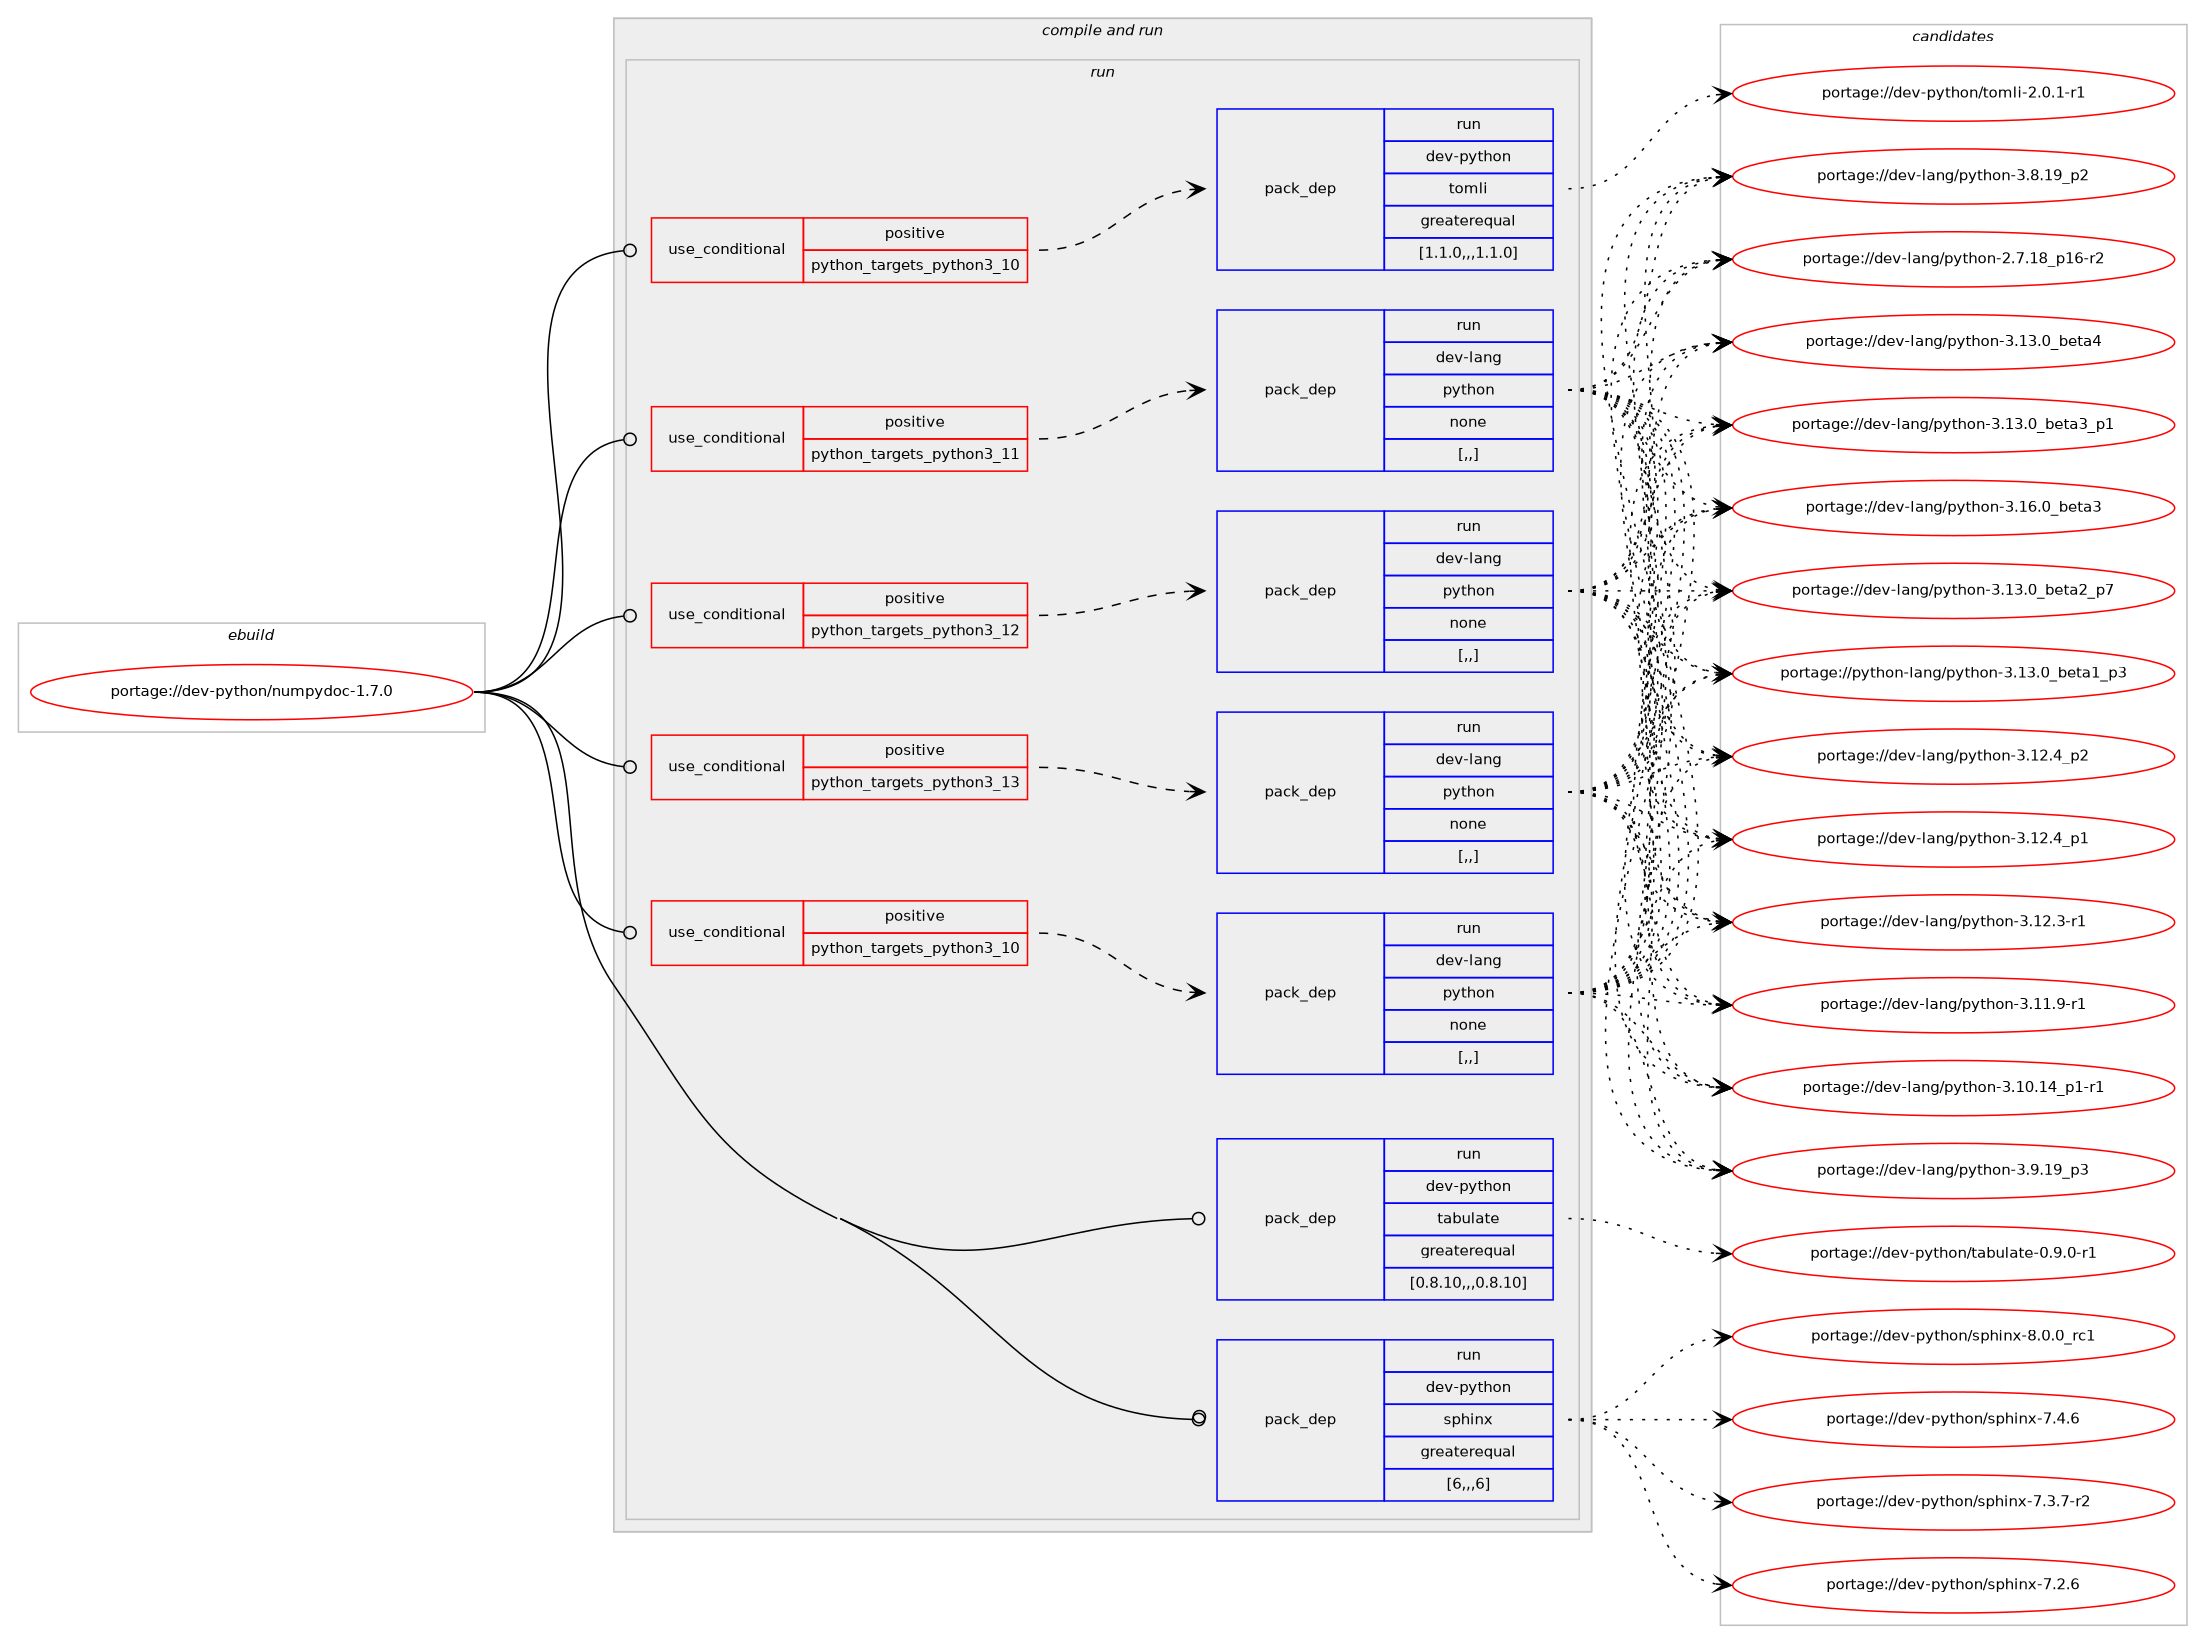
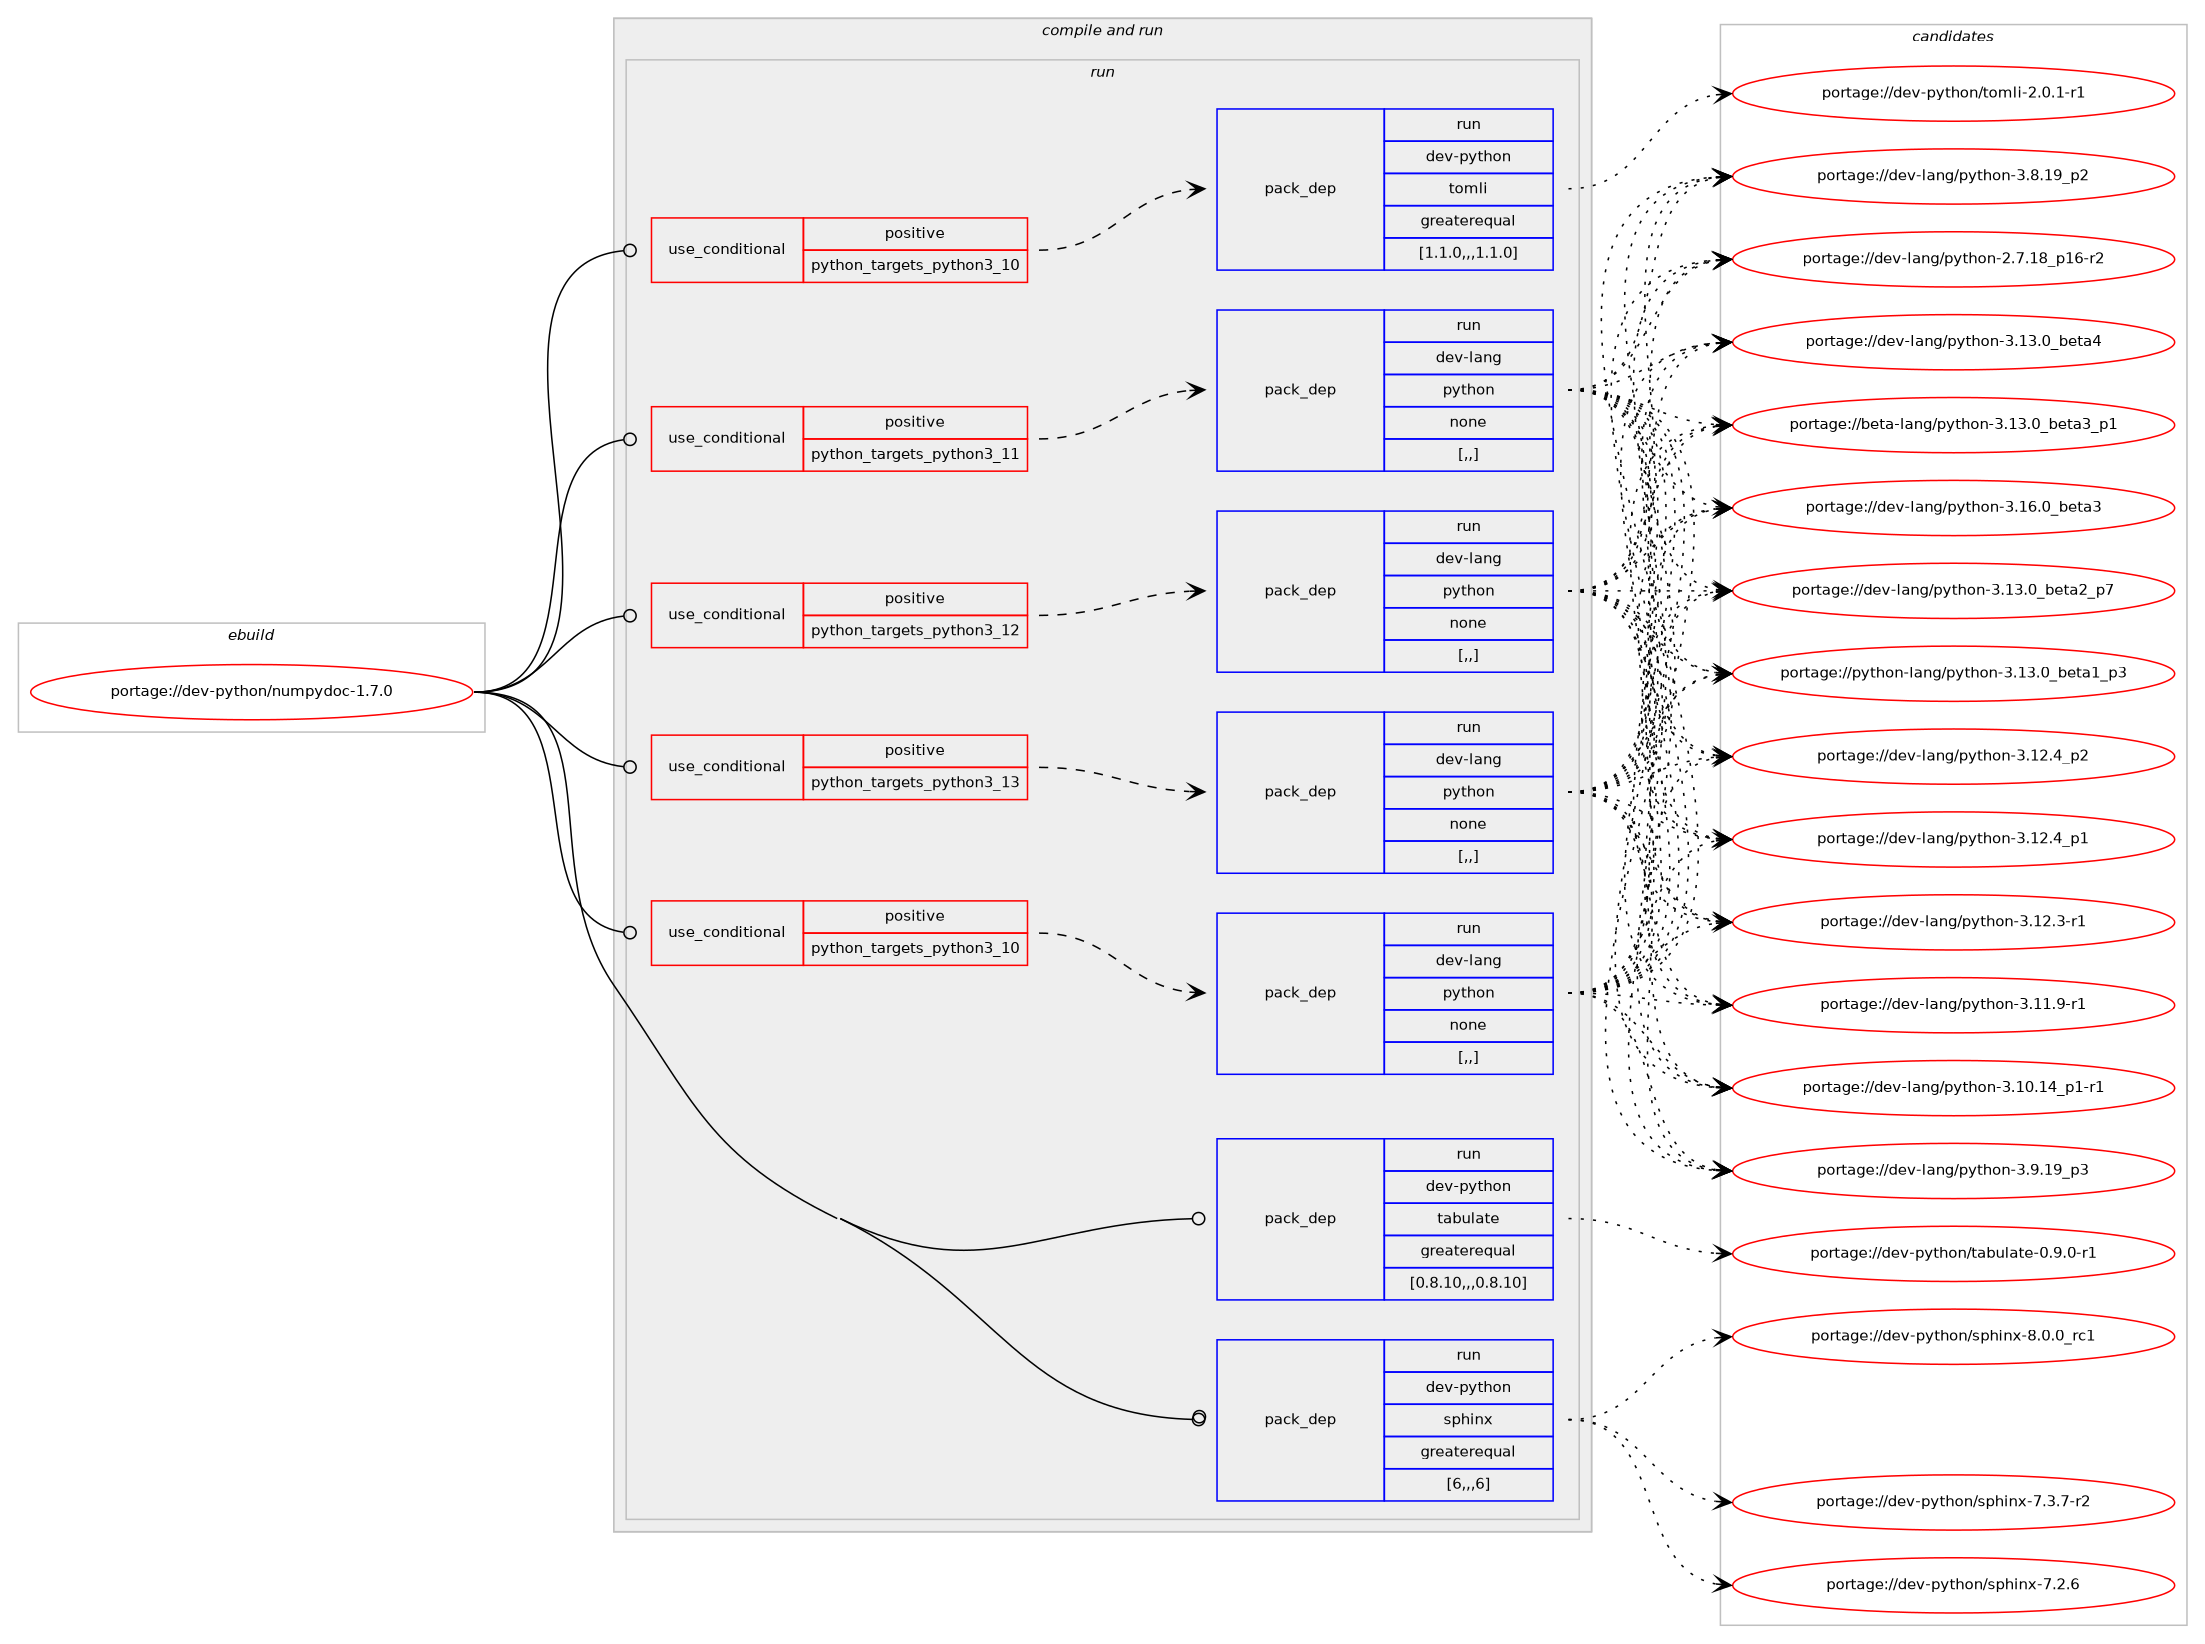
node "portage://dev-lang/python-3.13.0_beta3_p1": label "portage://dev-lang/python-3.13.0_beta3_p1" -> "portage://beta-lang/python-3.13.0_beta3_p1"
node "portage://dev-python/sphinx-7.4.6": removed
